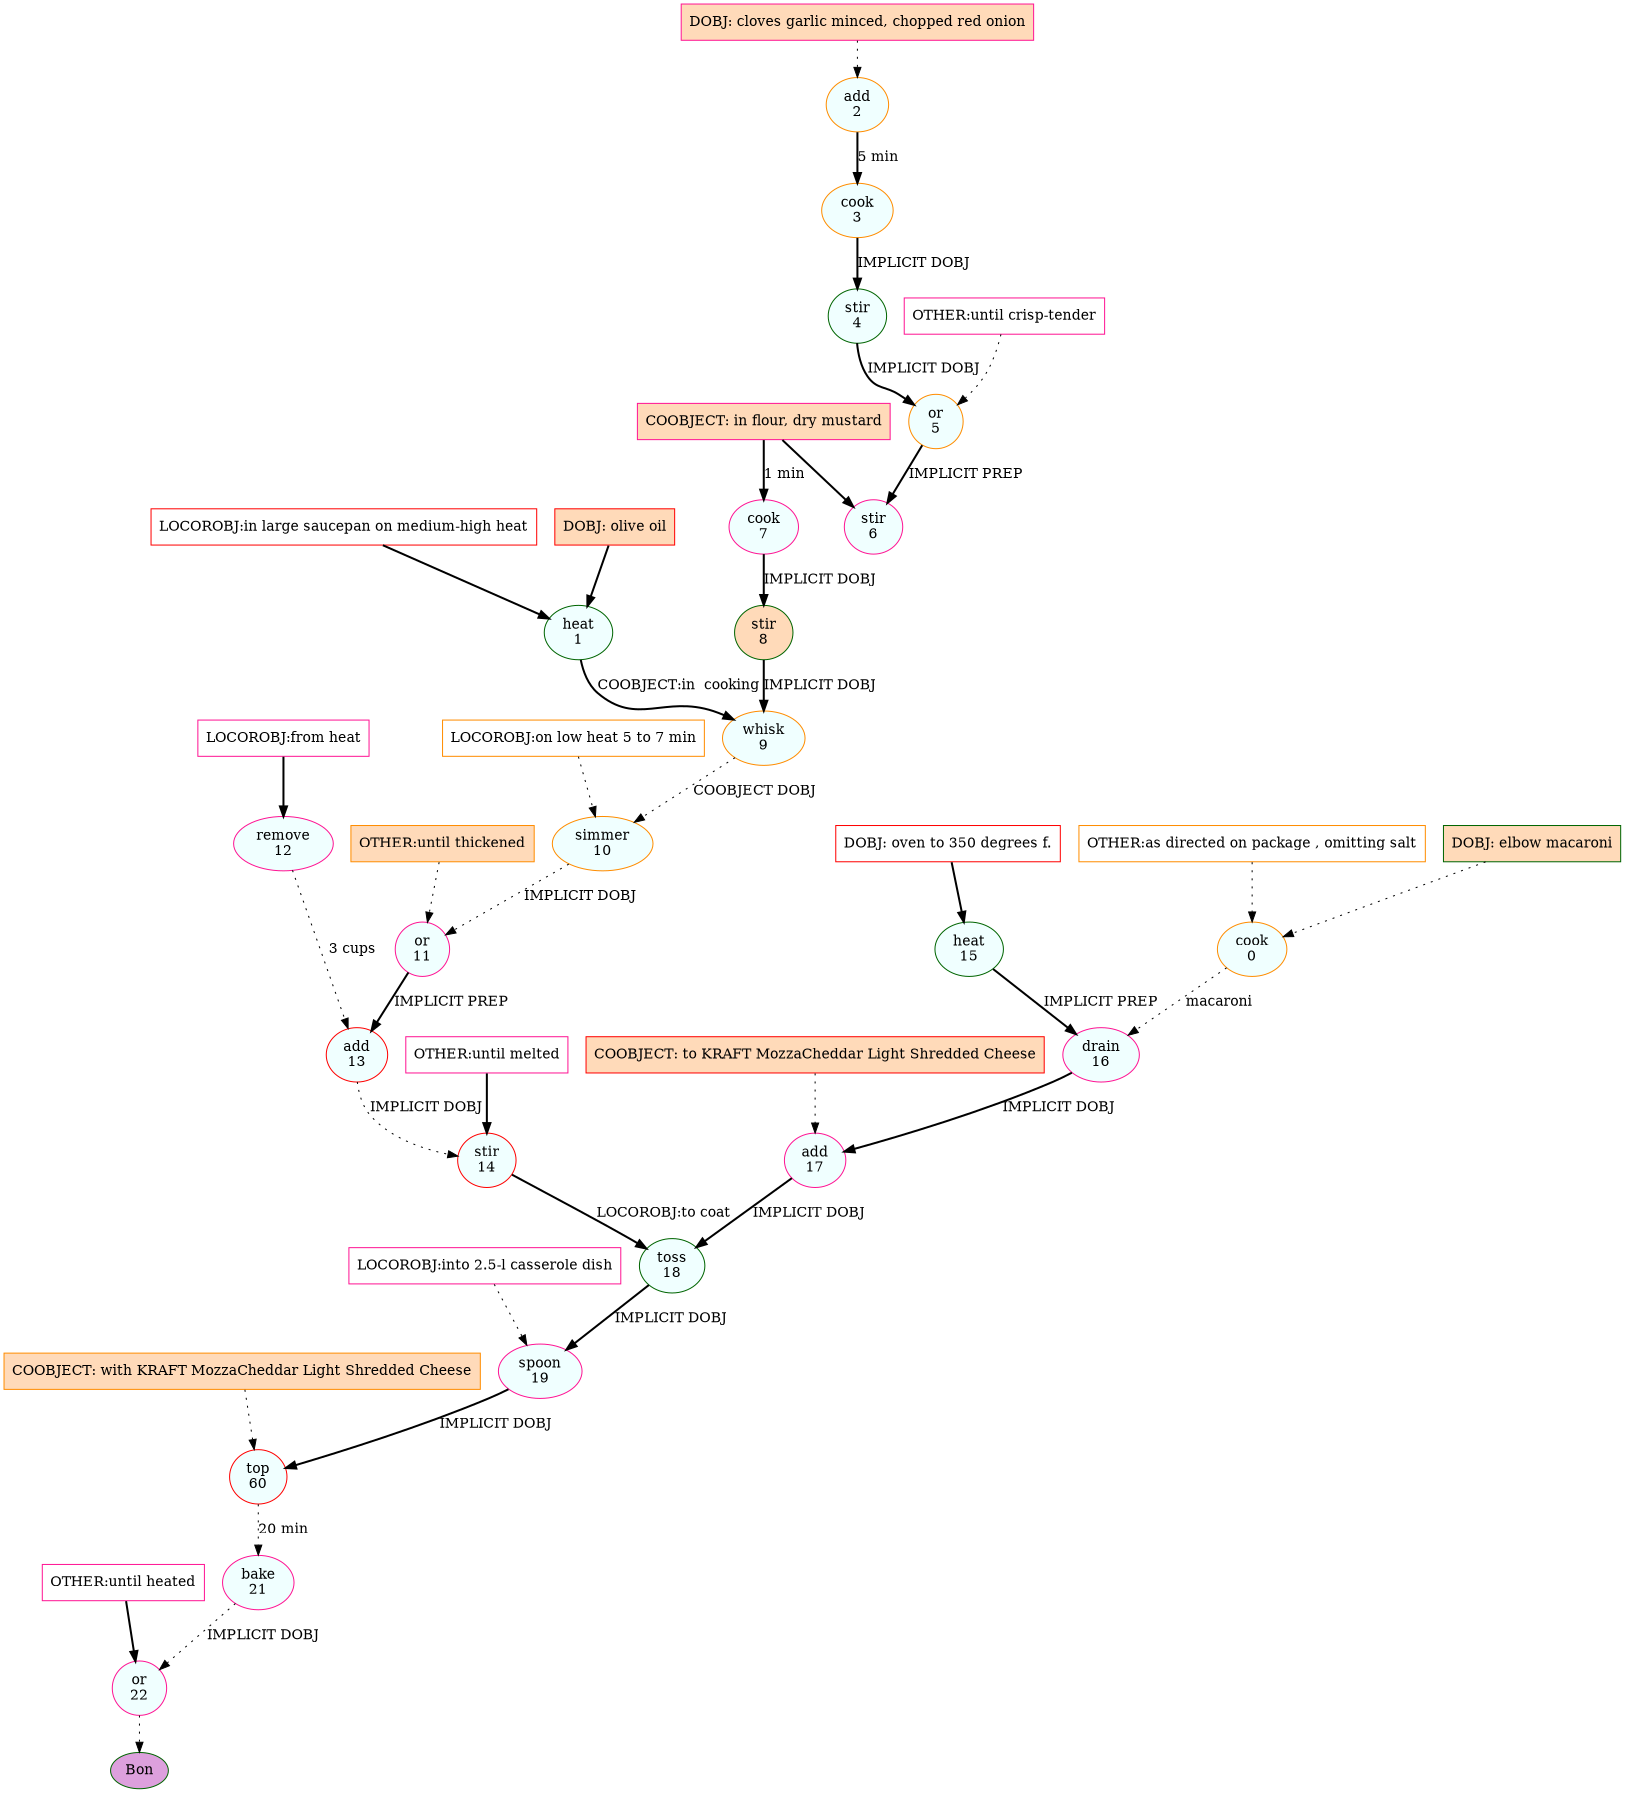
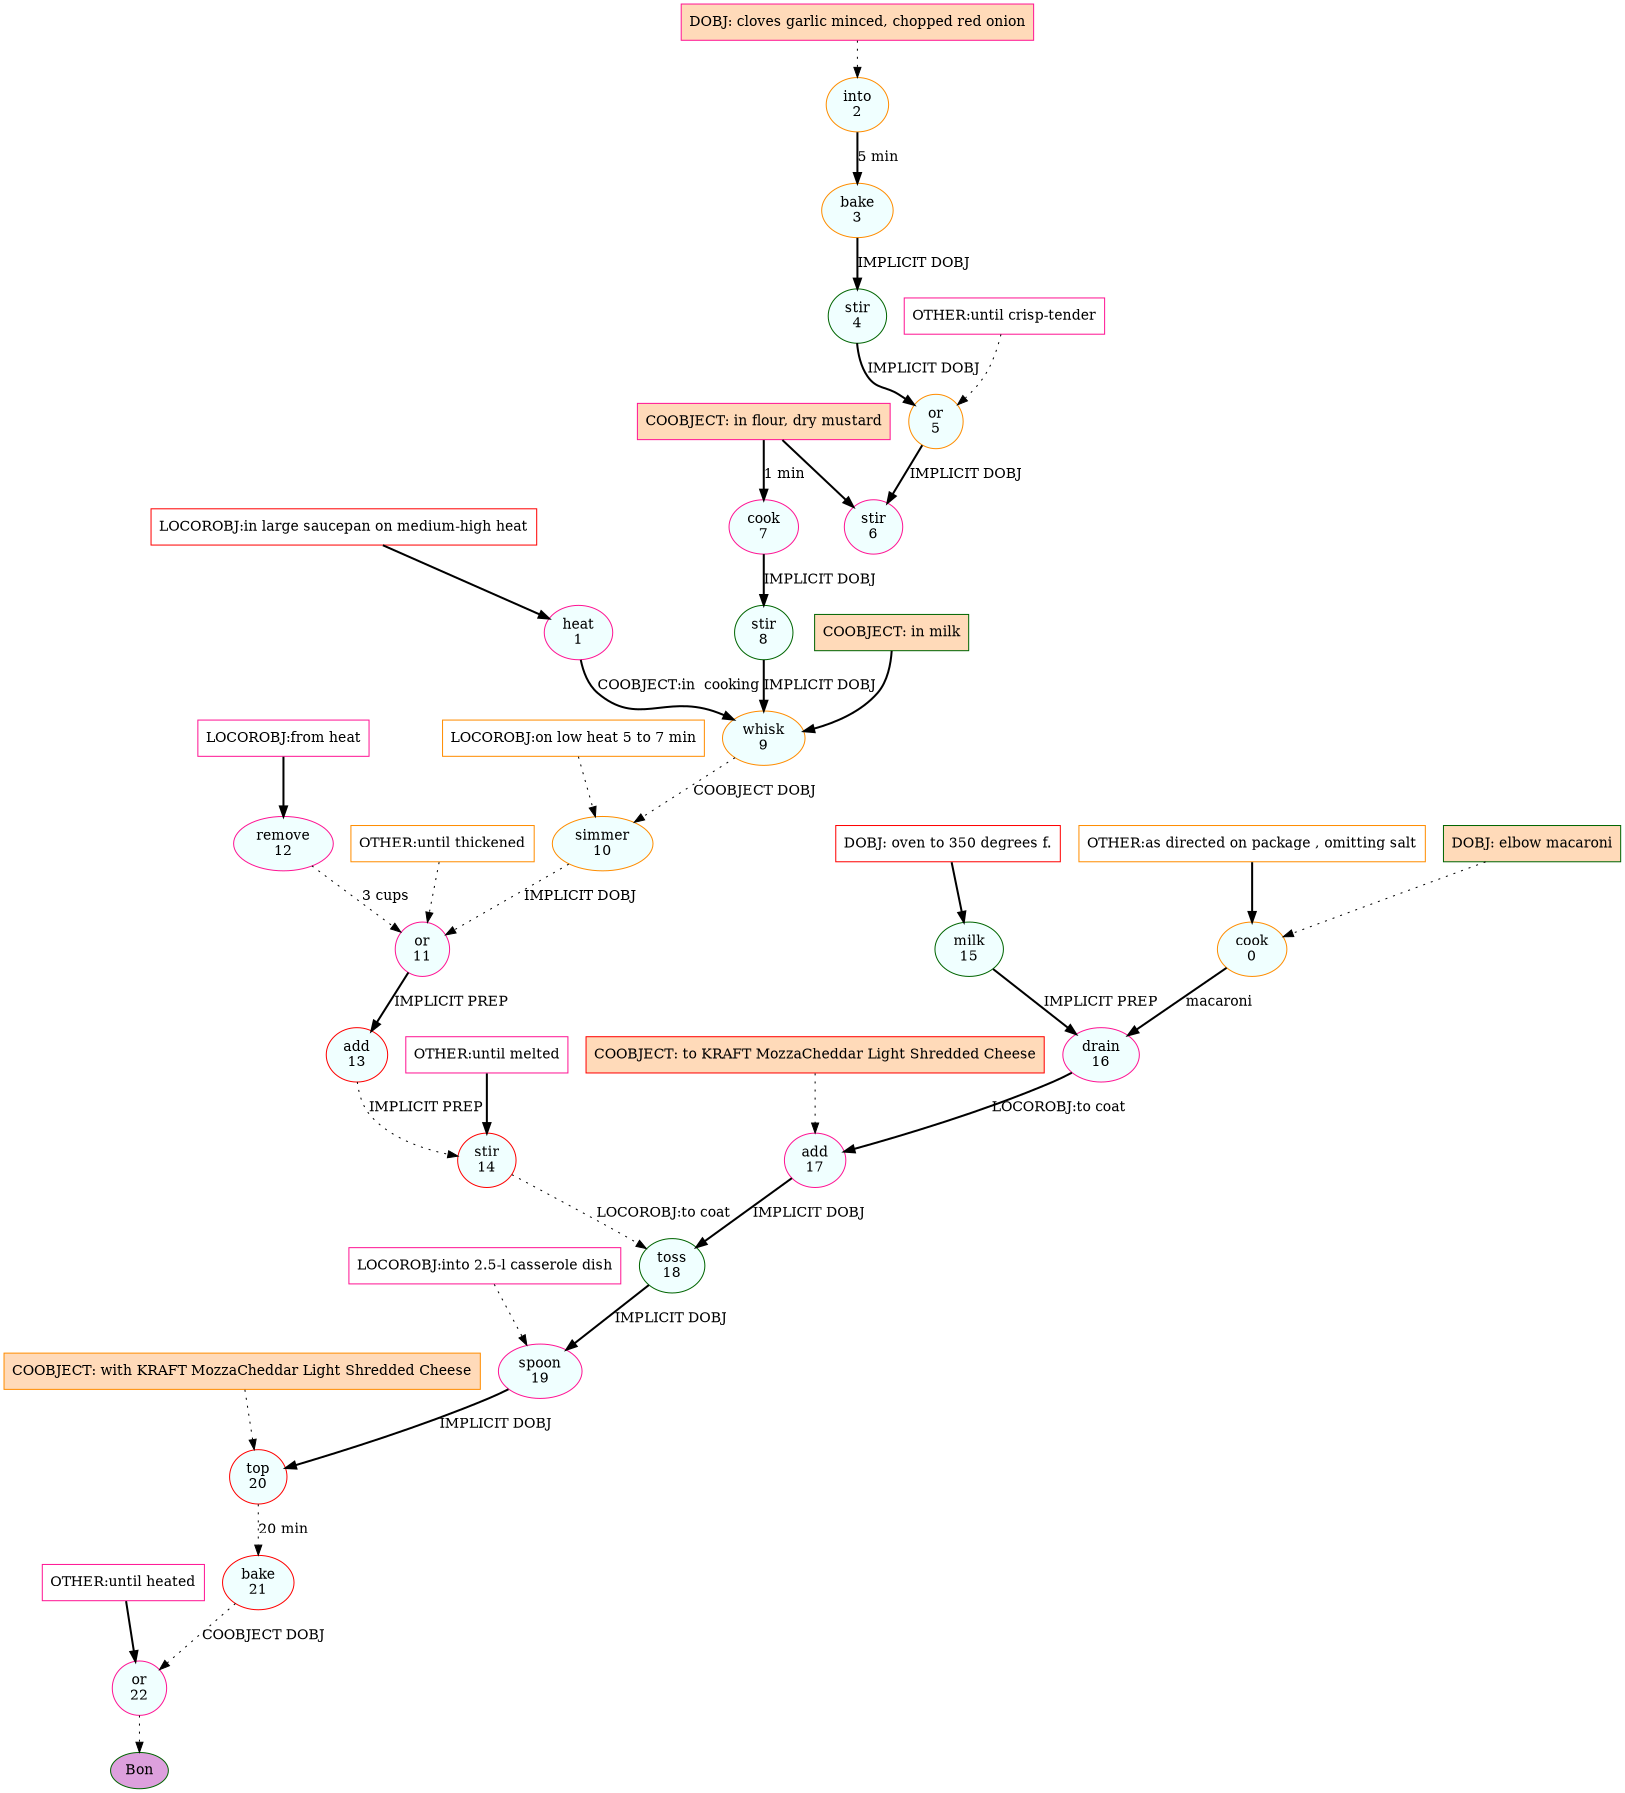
node "add 2": label "add 2" -> "into 2"
node "cook 3": label "cook 3" -> "bake 3"
edge "or 5" -> "stir 6": label "IMPLICIT PREP" -> "IMPLICIT DOBJ"
node "DOBJ: olive oil": removed
node "heat 1": color darkgreen -> deeppink
node "stir 8": fillcolor peachpuff -> azure
node "COOBJECT: in milk": added
node "OTHER:until thickened": fillcolor peachpuff -> white
edge "OTHER:as directed on package , omitting salt" -> "cook 0": style dotted -> bold
edge "remove 12" -> "add 13": now "remove 12" -> "or 11"
node "heat 15": label "heat 15" -> "milk 15"
edge "cook 0" -> "drain 16": style dotted -> bold
edge "add 13" -> "stir 14": label "IMPLICIT DOBJ" -> "IMPLICIT PREP"
edge "drain 16" -> "add 17": label "IMPLICIT DOBJ" -> "LOCOROBJ:to coat"
edge "stir 14" -> "toss 18": style bold -> dotted
node "top 60": label "top 60" -> "top 20"
node "bake 21": color deeppink -> red
edge "bake 21" -> "or 22": label "IMPLICIT DOBJ" -> "COOBJECT DOBJ"
